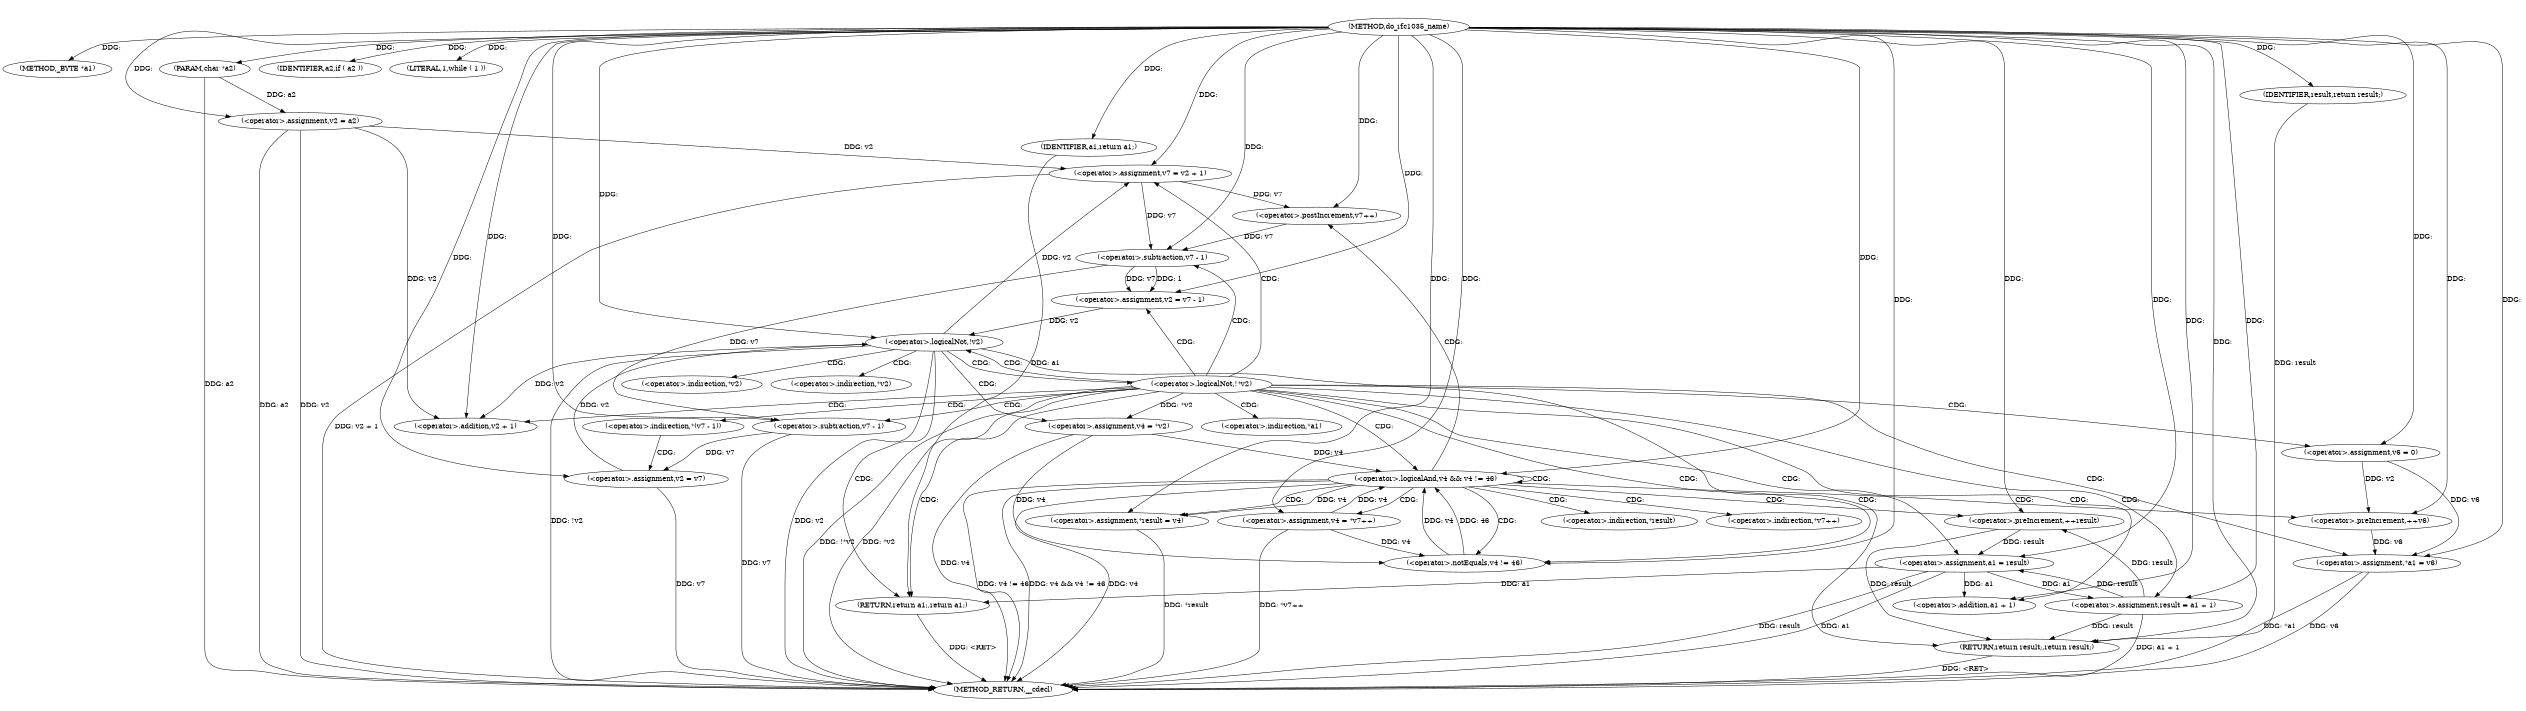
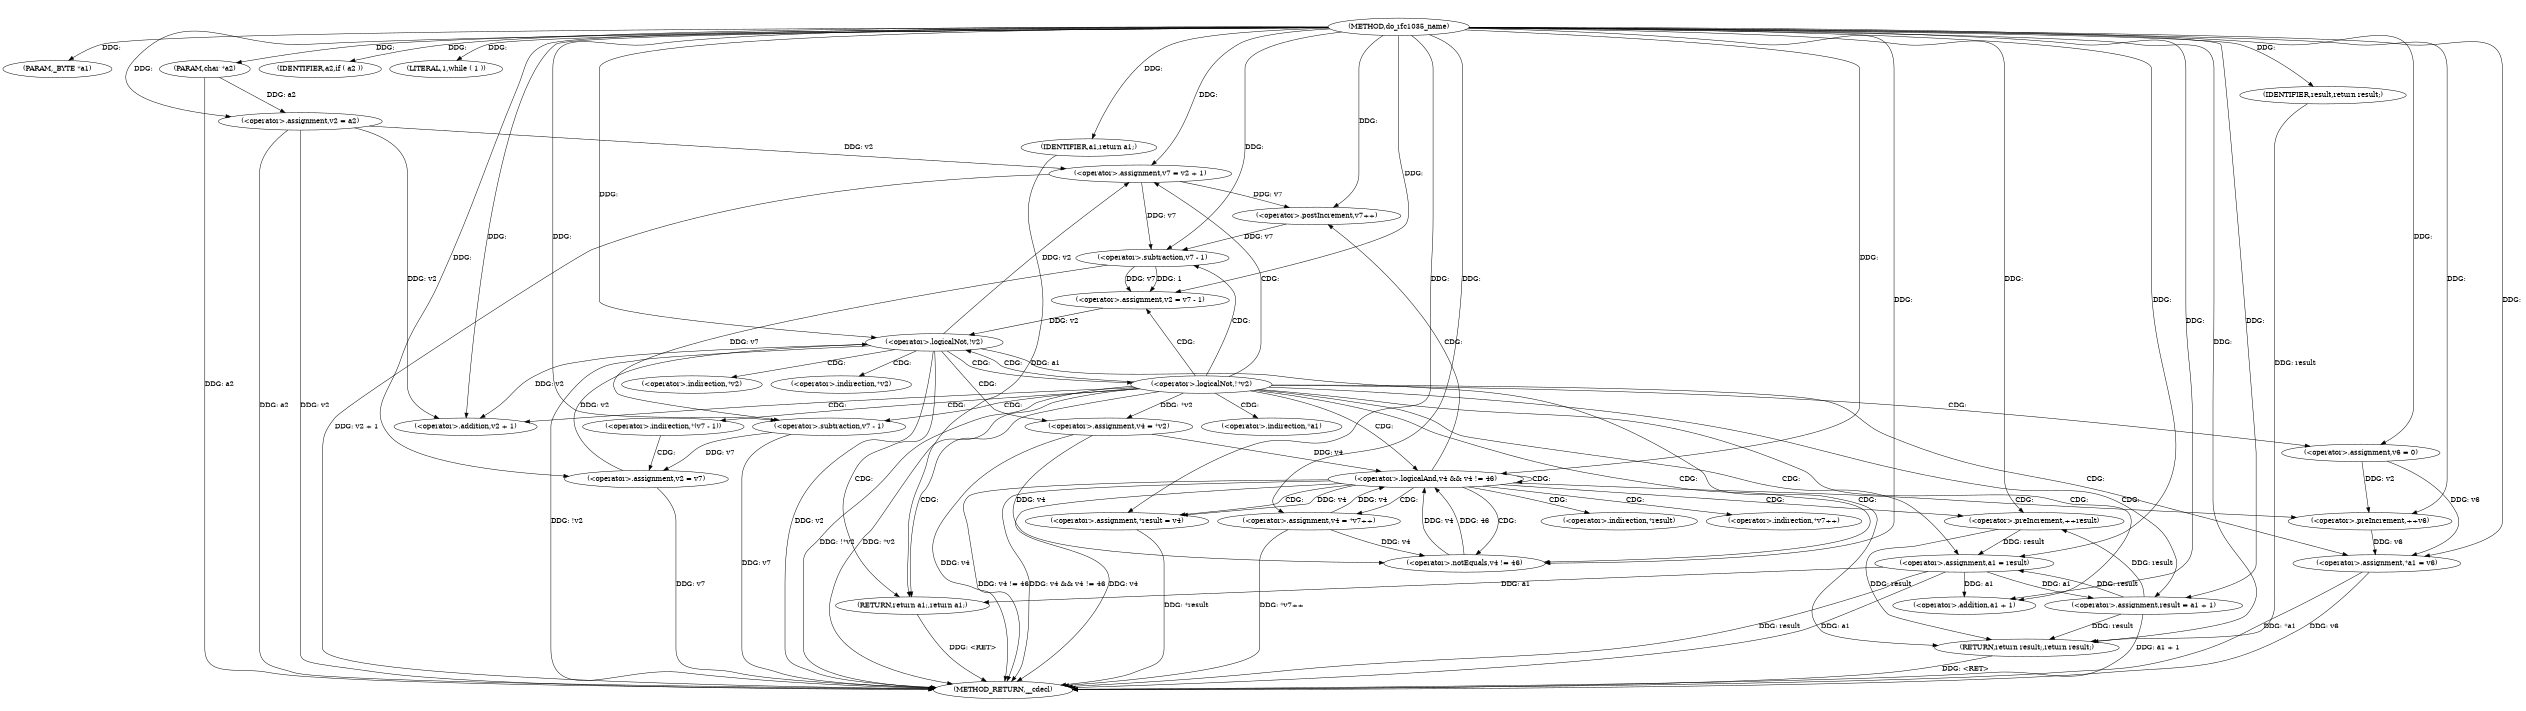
node "(METHOD,_BYTE *a1)": label "(METHOD,_BYTE *a1)" -> "(PARAM,_BYTE *a1)"
